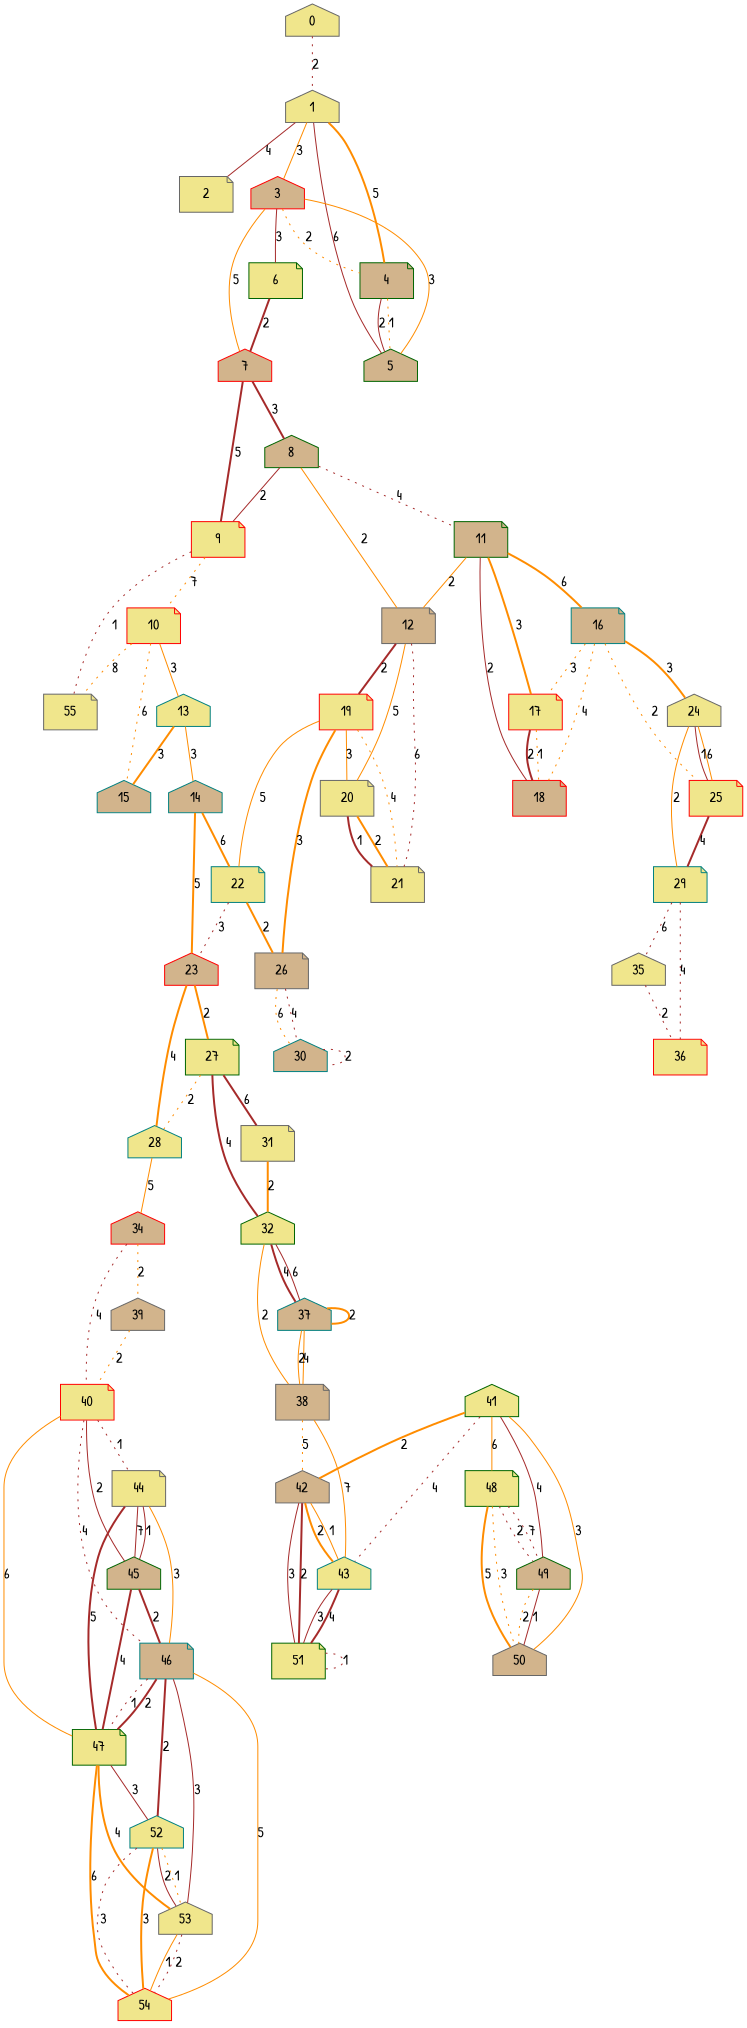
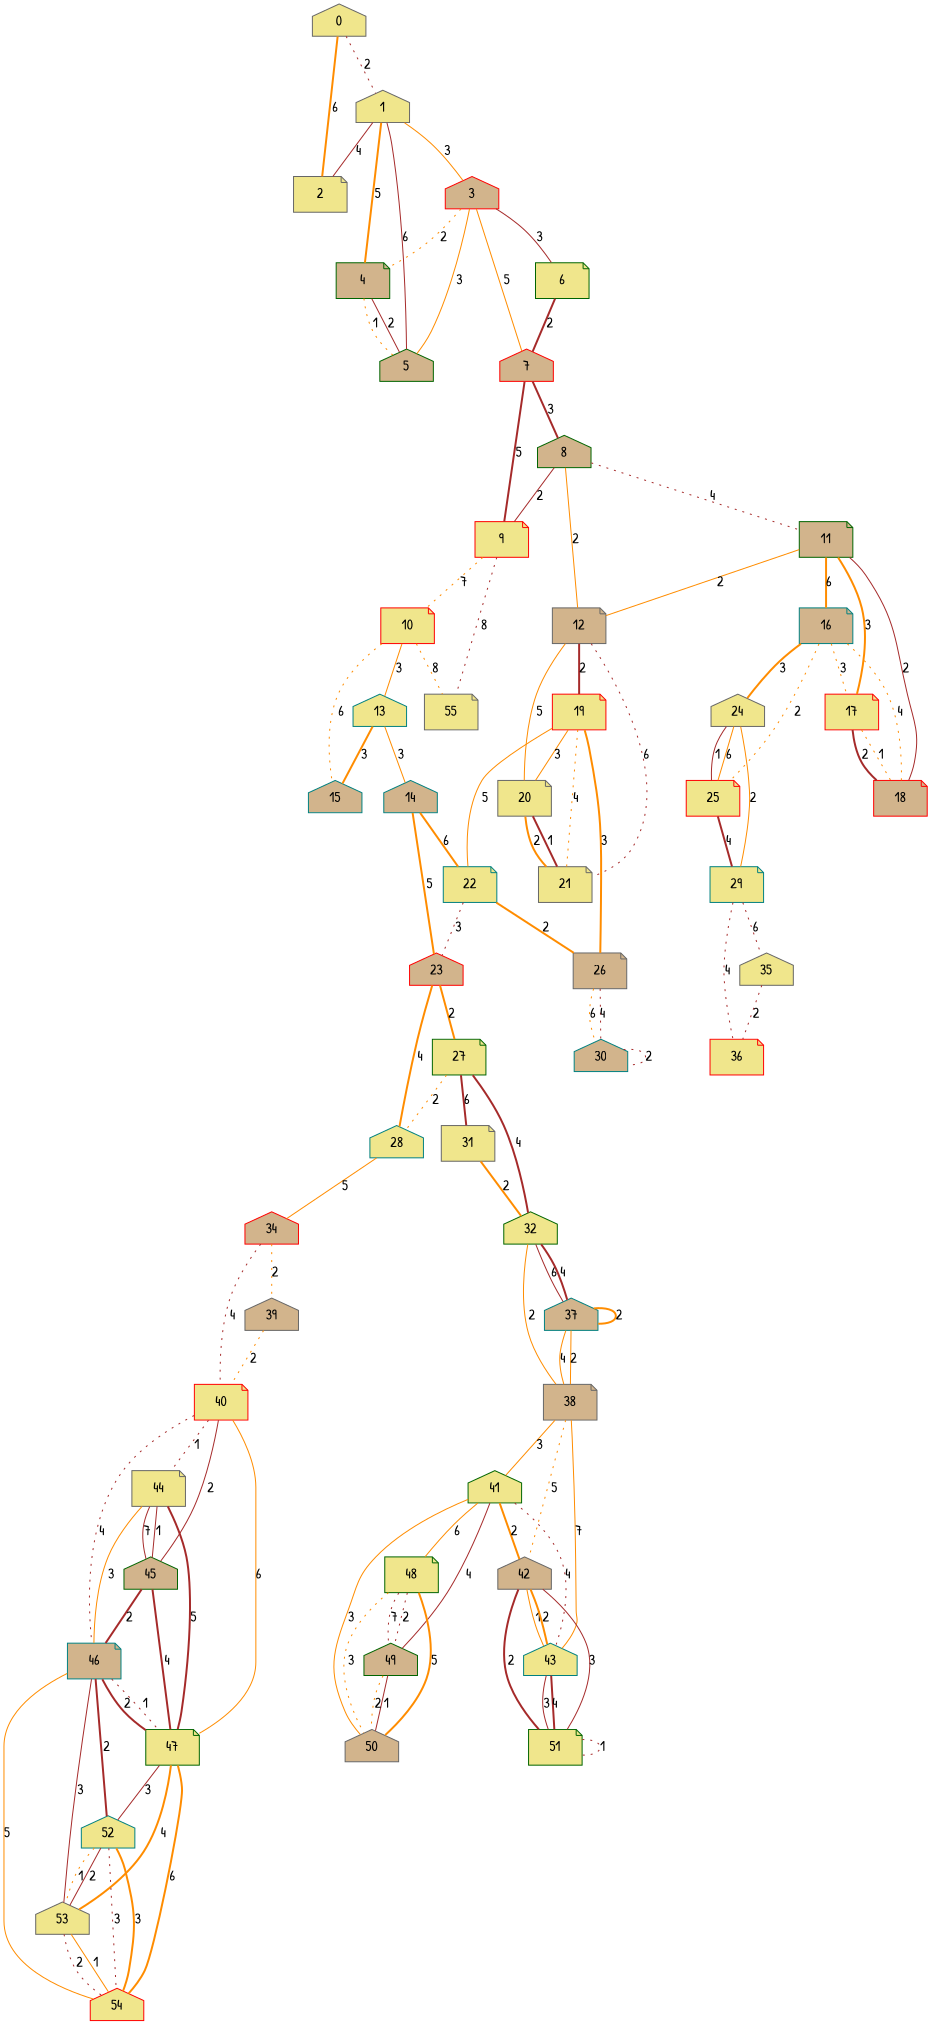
edge "0" -- "2": added, label "6"
edge "9" -- "55": label "1" -> "8"
edge "38" -- "41": added, label "3"
